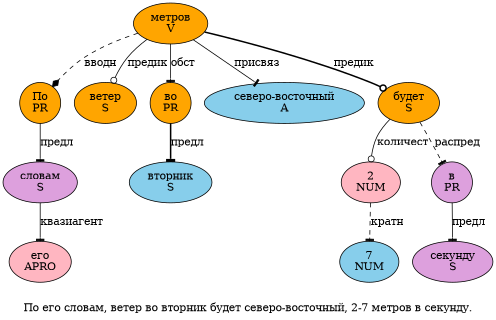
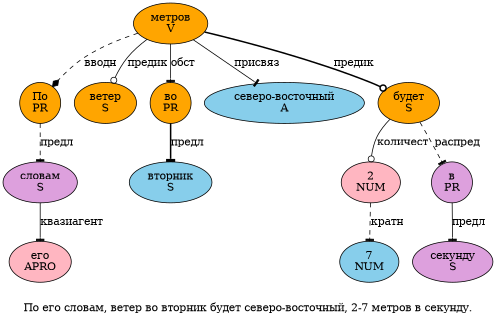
edge "По PR" -> "словам S": style solid -> dashed
